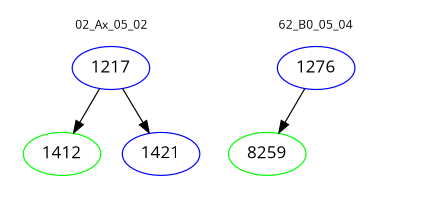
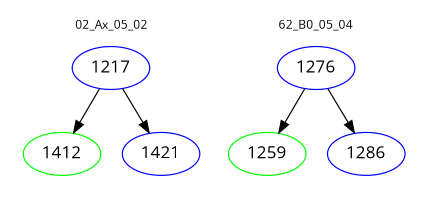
node "8259": label "8259" -> "1259"
node "1286": added
